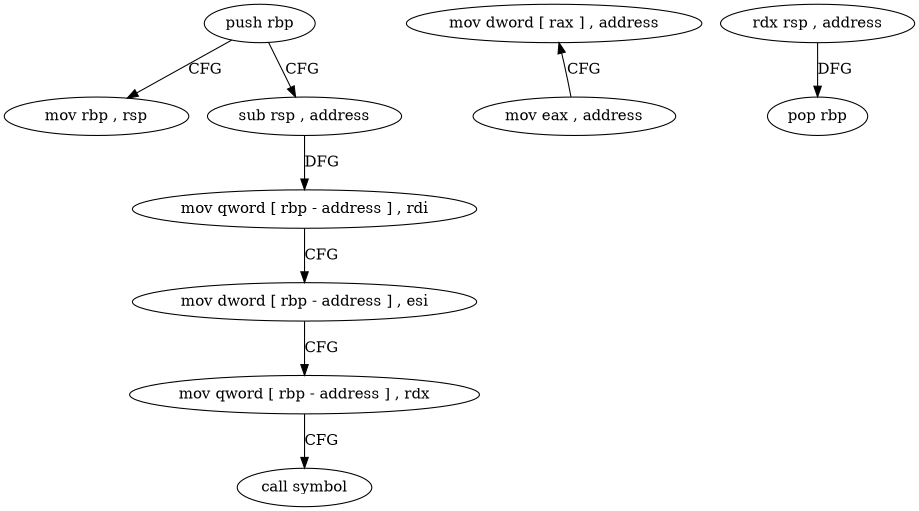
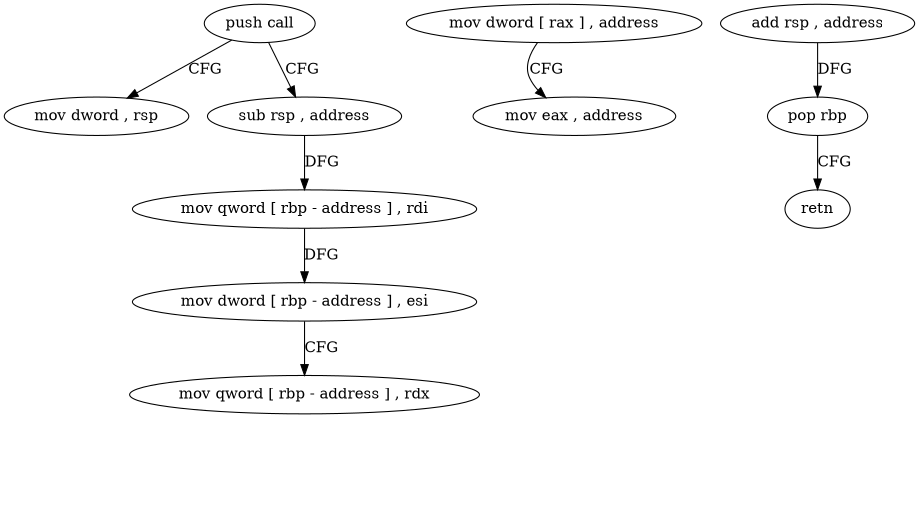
node "push rbp": label "push rbp" -> "push call"
node "rdx rsp , address": label "rdx rsp , address" -> "add rsp , address"
edge "mov eax , address" -> "mov dword [ rax ] , address": reversed
node "mov rbp , rsp": label "mov rbp , rsp" -> "mov dword , rsp"
node "retn": added
edge "mov qword [ rbp - address ] , rdi" -> "mov dword [ rbp - address ] , esi": label "CFG" -> "DFG"
node "call symbol": removed
